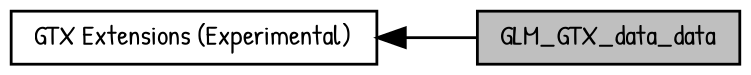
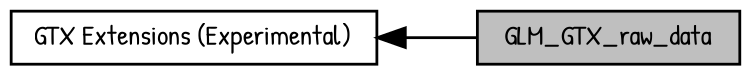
node "GLM_GTX_data_data": label "GLM_GTX_data_data" -> "GLM_GTX_raw_data"
